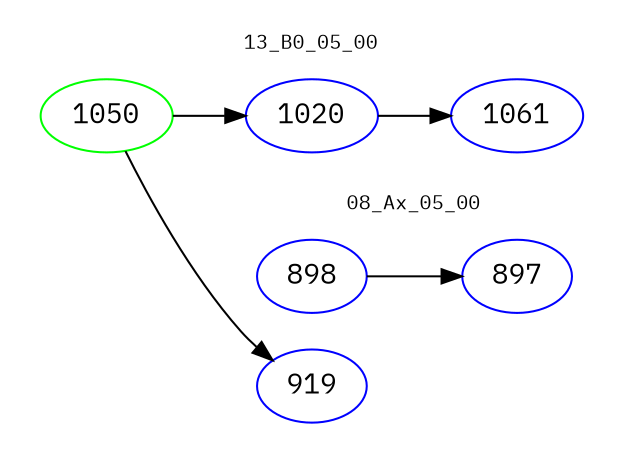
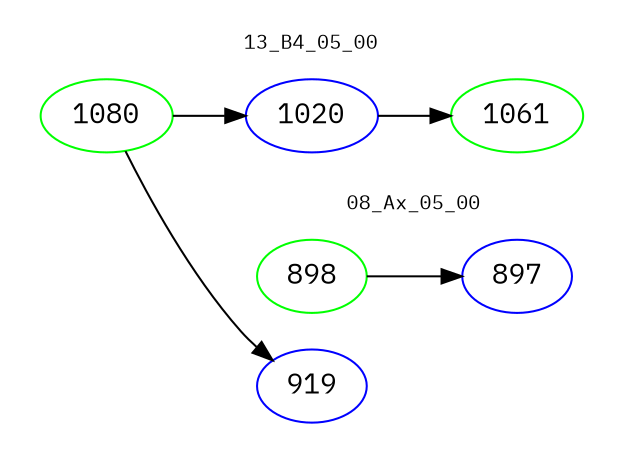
cluster "13_B0_05_00": label "13_B0_05_00" -> "13_B4_05_00"
node "1050": label "1050" -> "1080"
node "1061": color blue -> green
node "898": color blue -> green
